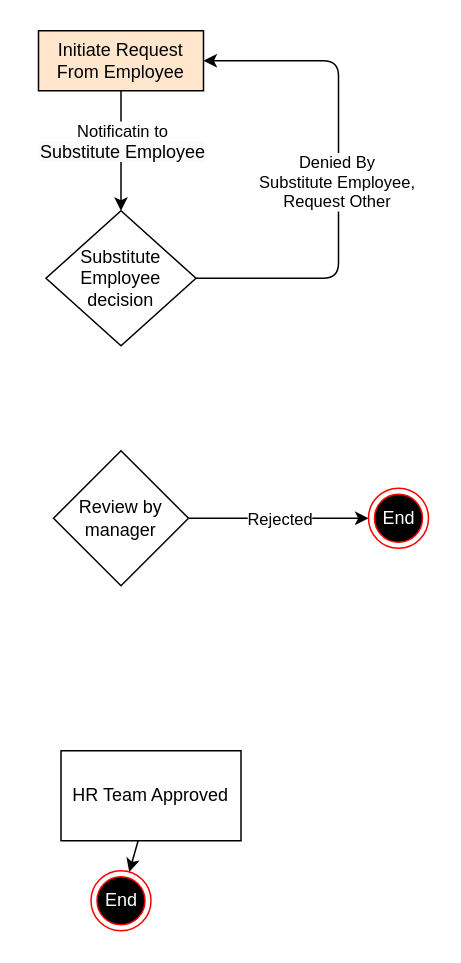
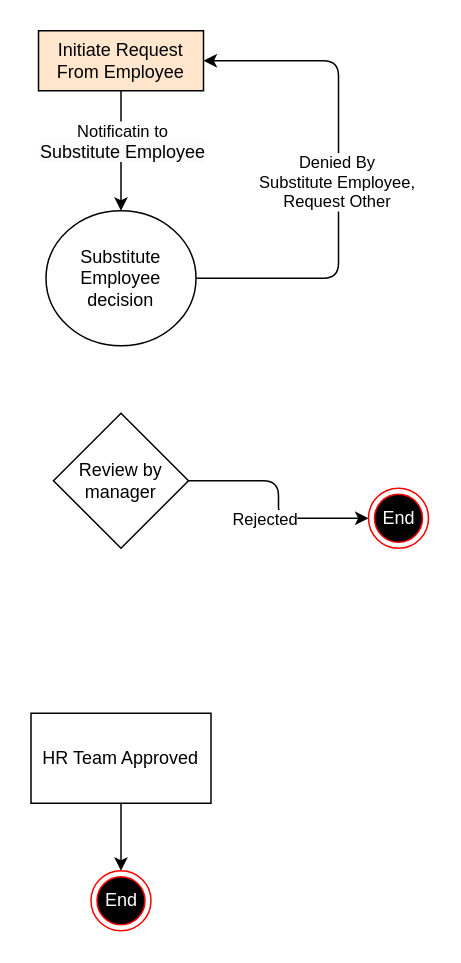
node "Substitute Employee decision": shape diamond -> ellipse
node "Review by manager": moved (121, 518) -> (121, 481)
node "HR Team Approved": moved (151, 796) -> (121, 758)
